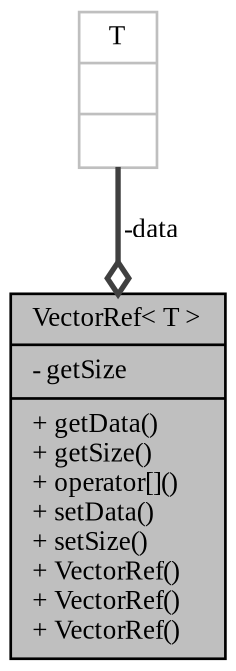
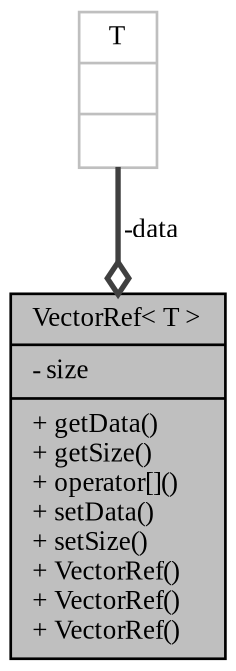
node "VectorRef< T >": text "- getSize" -> "- size"
